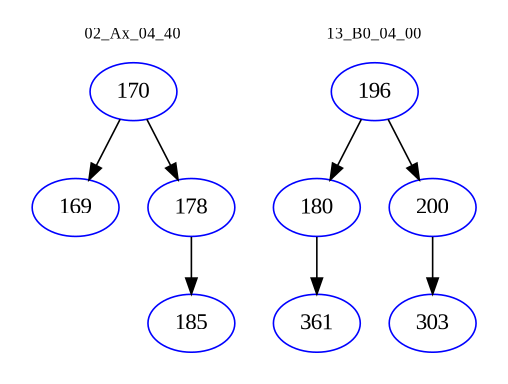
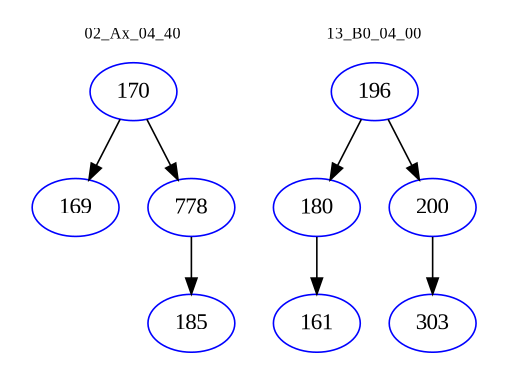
node "178": label "178" -> "778"
node "361": label "361" -> "161"
